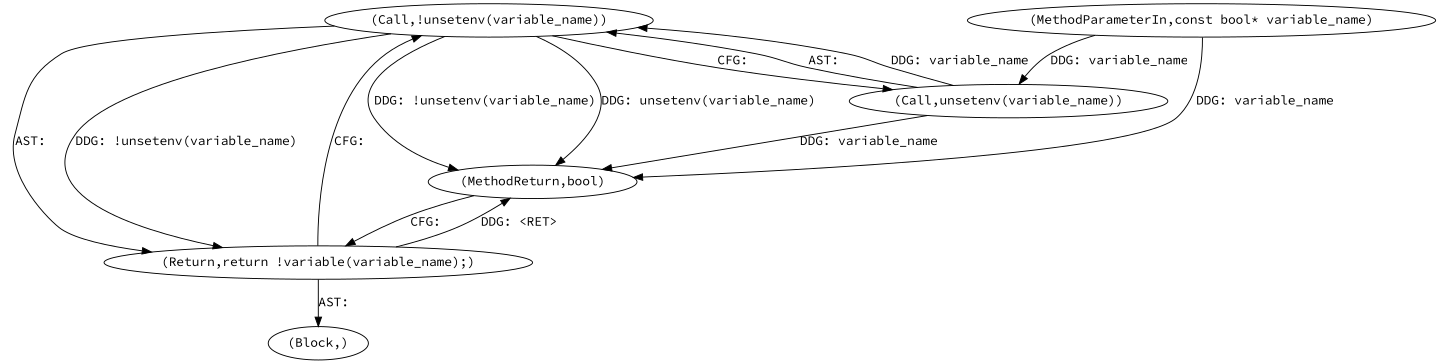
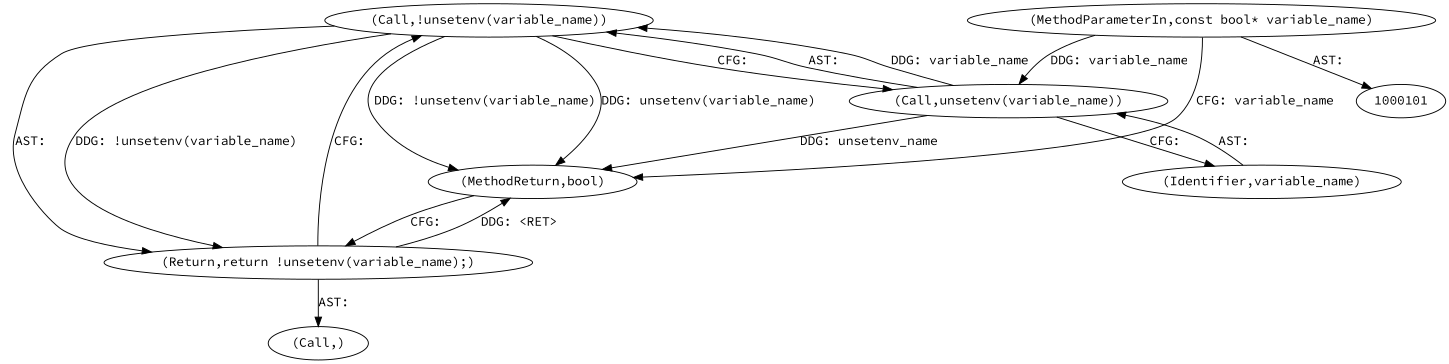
edge "(MethodParameterIn,const bool* variable_name)" -> "(MethodReturn,bool)": label "DDG: variable_name" -> "CFG: variable_name"
node "1000101": added
edge "(Call,unsetenv(variable_name))" -> "(MethodReturn,bool)": label "DDG: variable_name" -> "DDG: unsetenv_name"
node "(Identifier,variable_name)": added
node "(Return,return !variable(variable_name);)": label "(Return,return !variable(variable_name);)" -> "(Return,return !unsetenv(variable_name);)"
node "(Block,)": label "(Block,)" -> "(Call,)"
